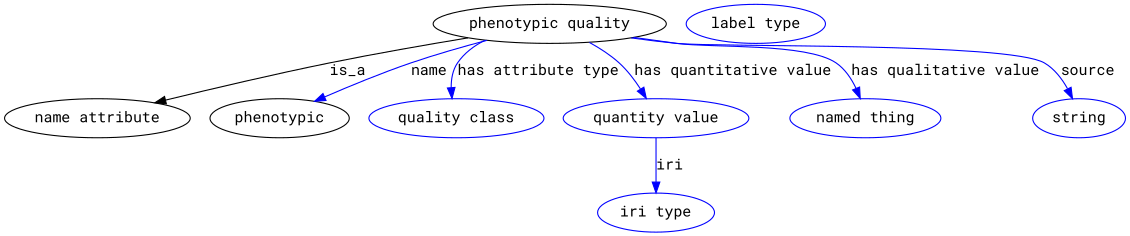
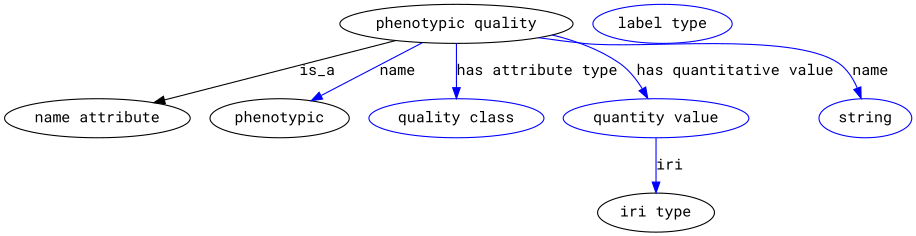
edge "phenotypic quality" -> "string": label "source" -> "name"
node "named thing": removed
node "iri type": color blue -> black
